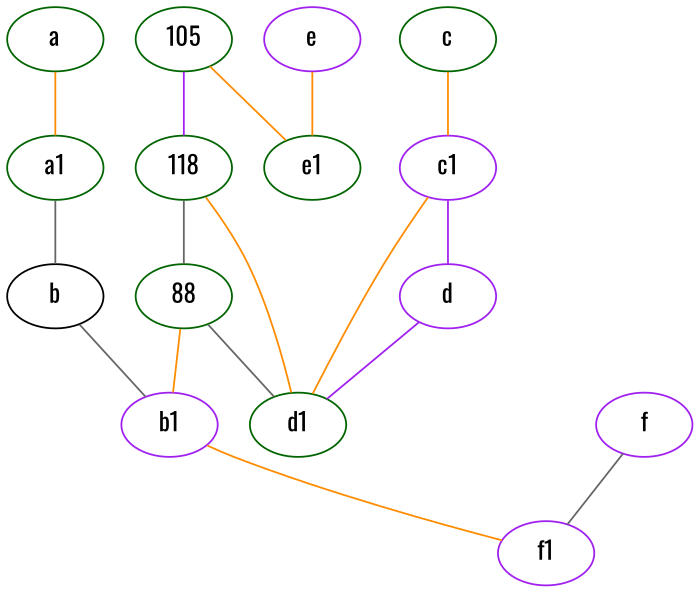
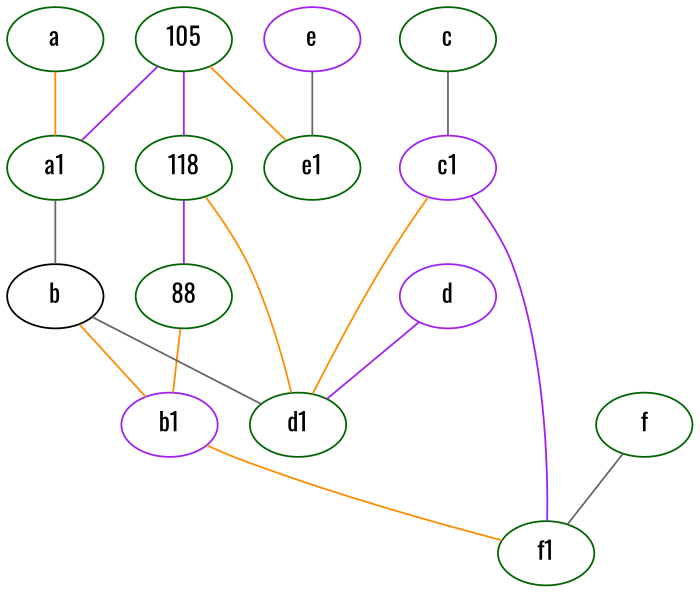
edge "105" -- "a1": added
edge "e" -- "e1": color darkorange -> gray40
edge "c" -- "c1": color darkorange -> gray40
edge "118" -- "88": color gray40 -> purple
edge "c1" -- "d": now "c1" -- "f1"
edge "b" -- "b1": color gray40 -> darkorange
edge "88" -- "d1": now "b" -- "d1"
node "f": color purple -> darkgreen
node "f1": color purple -> darkgreen
